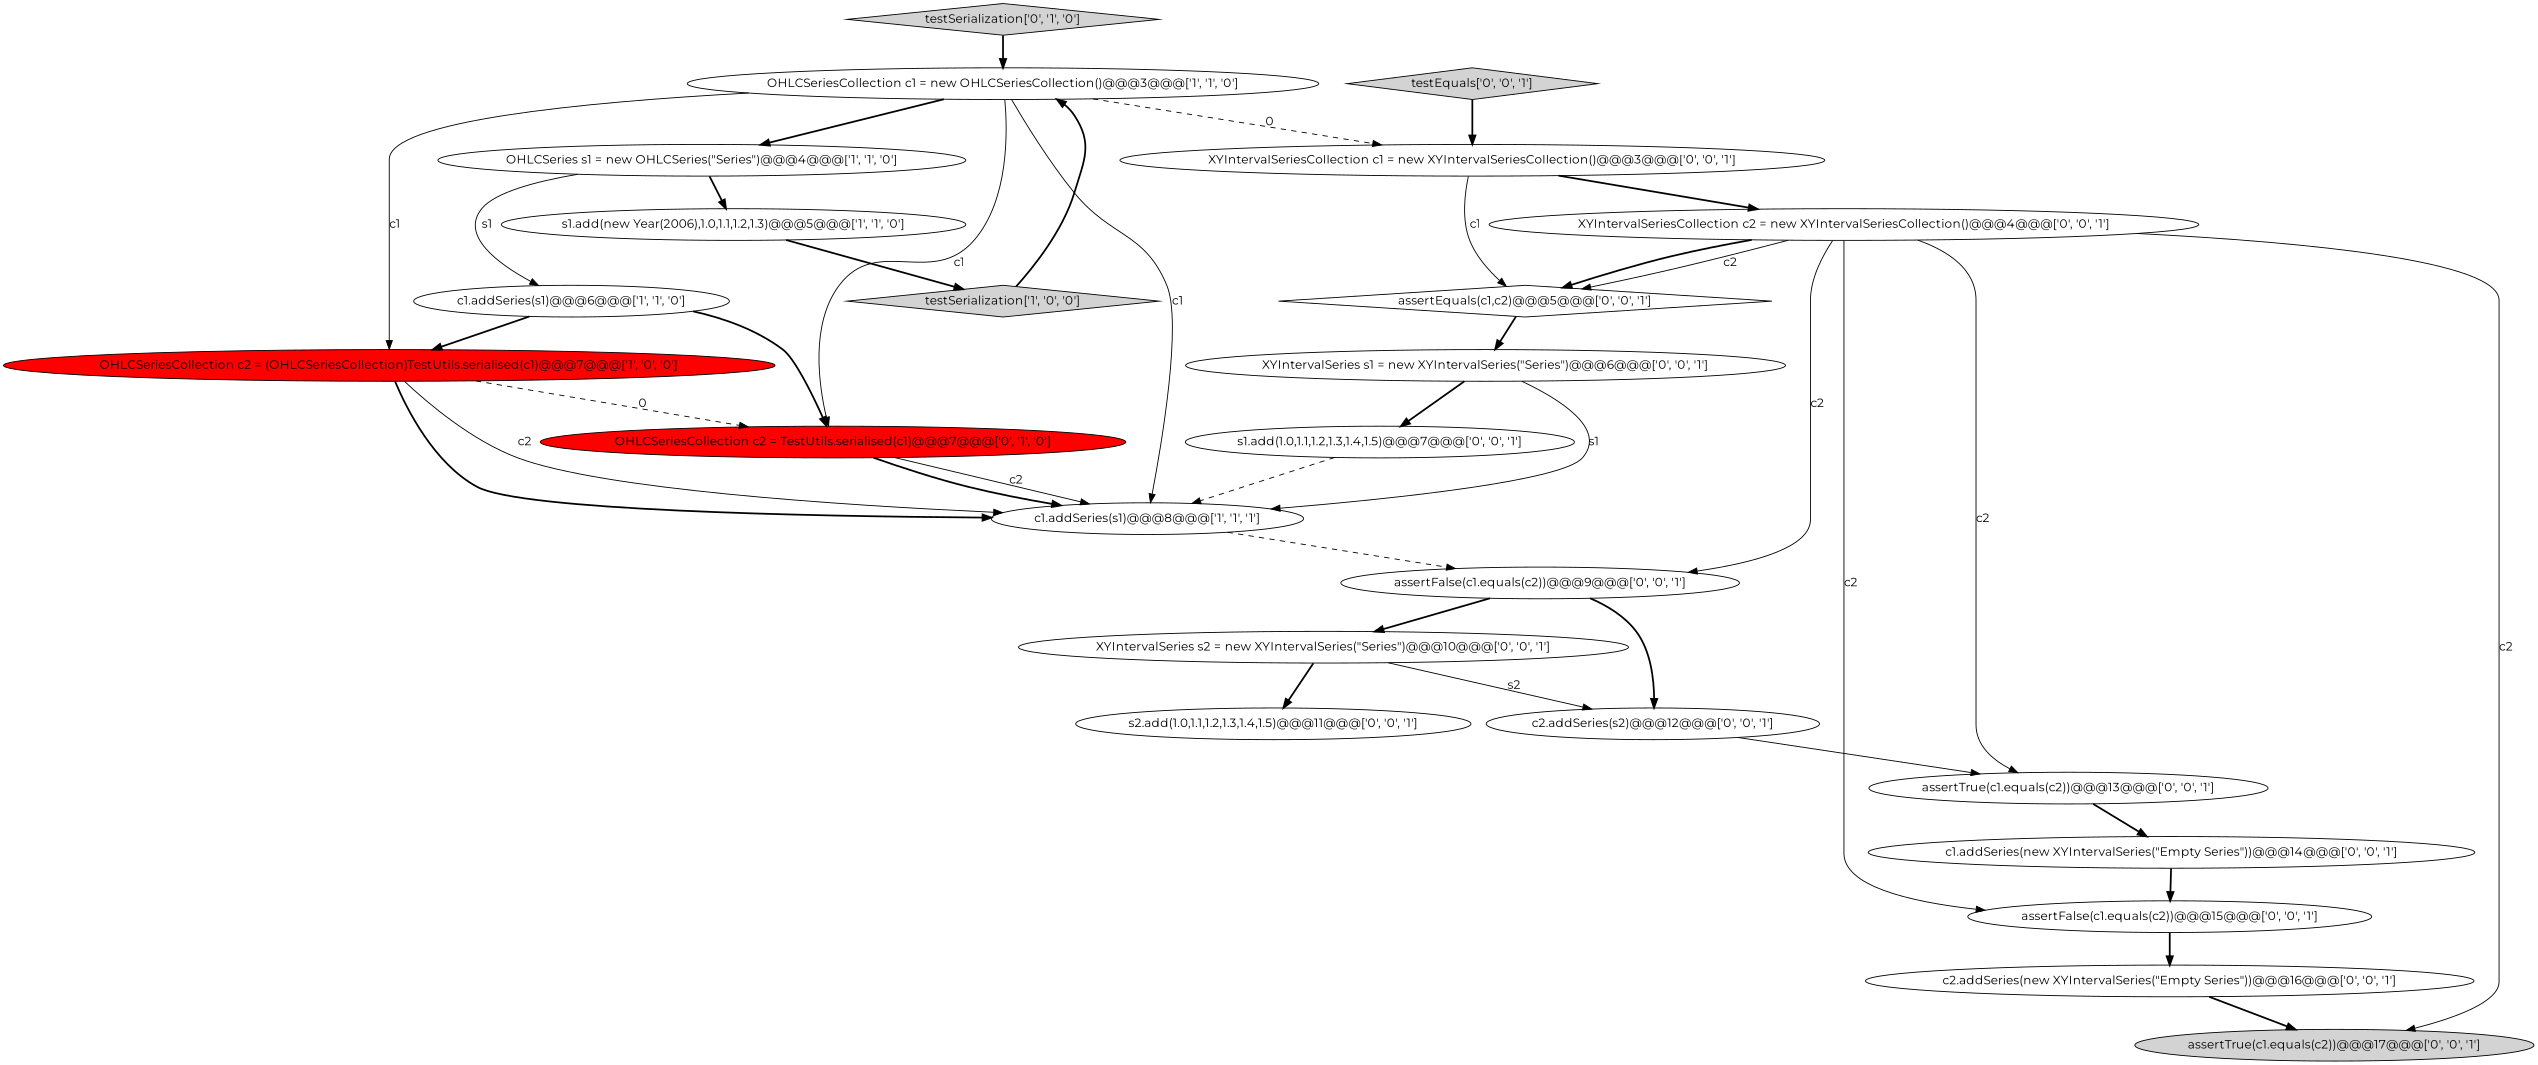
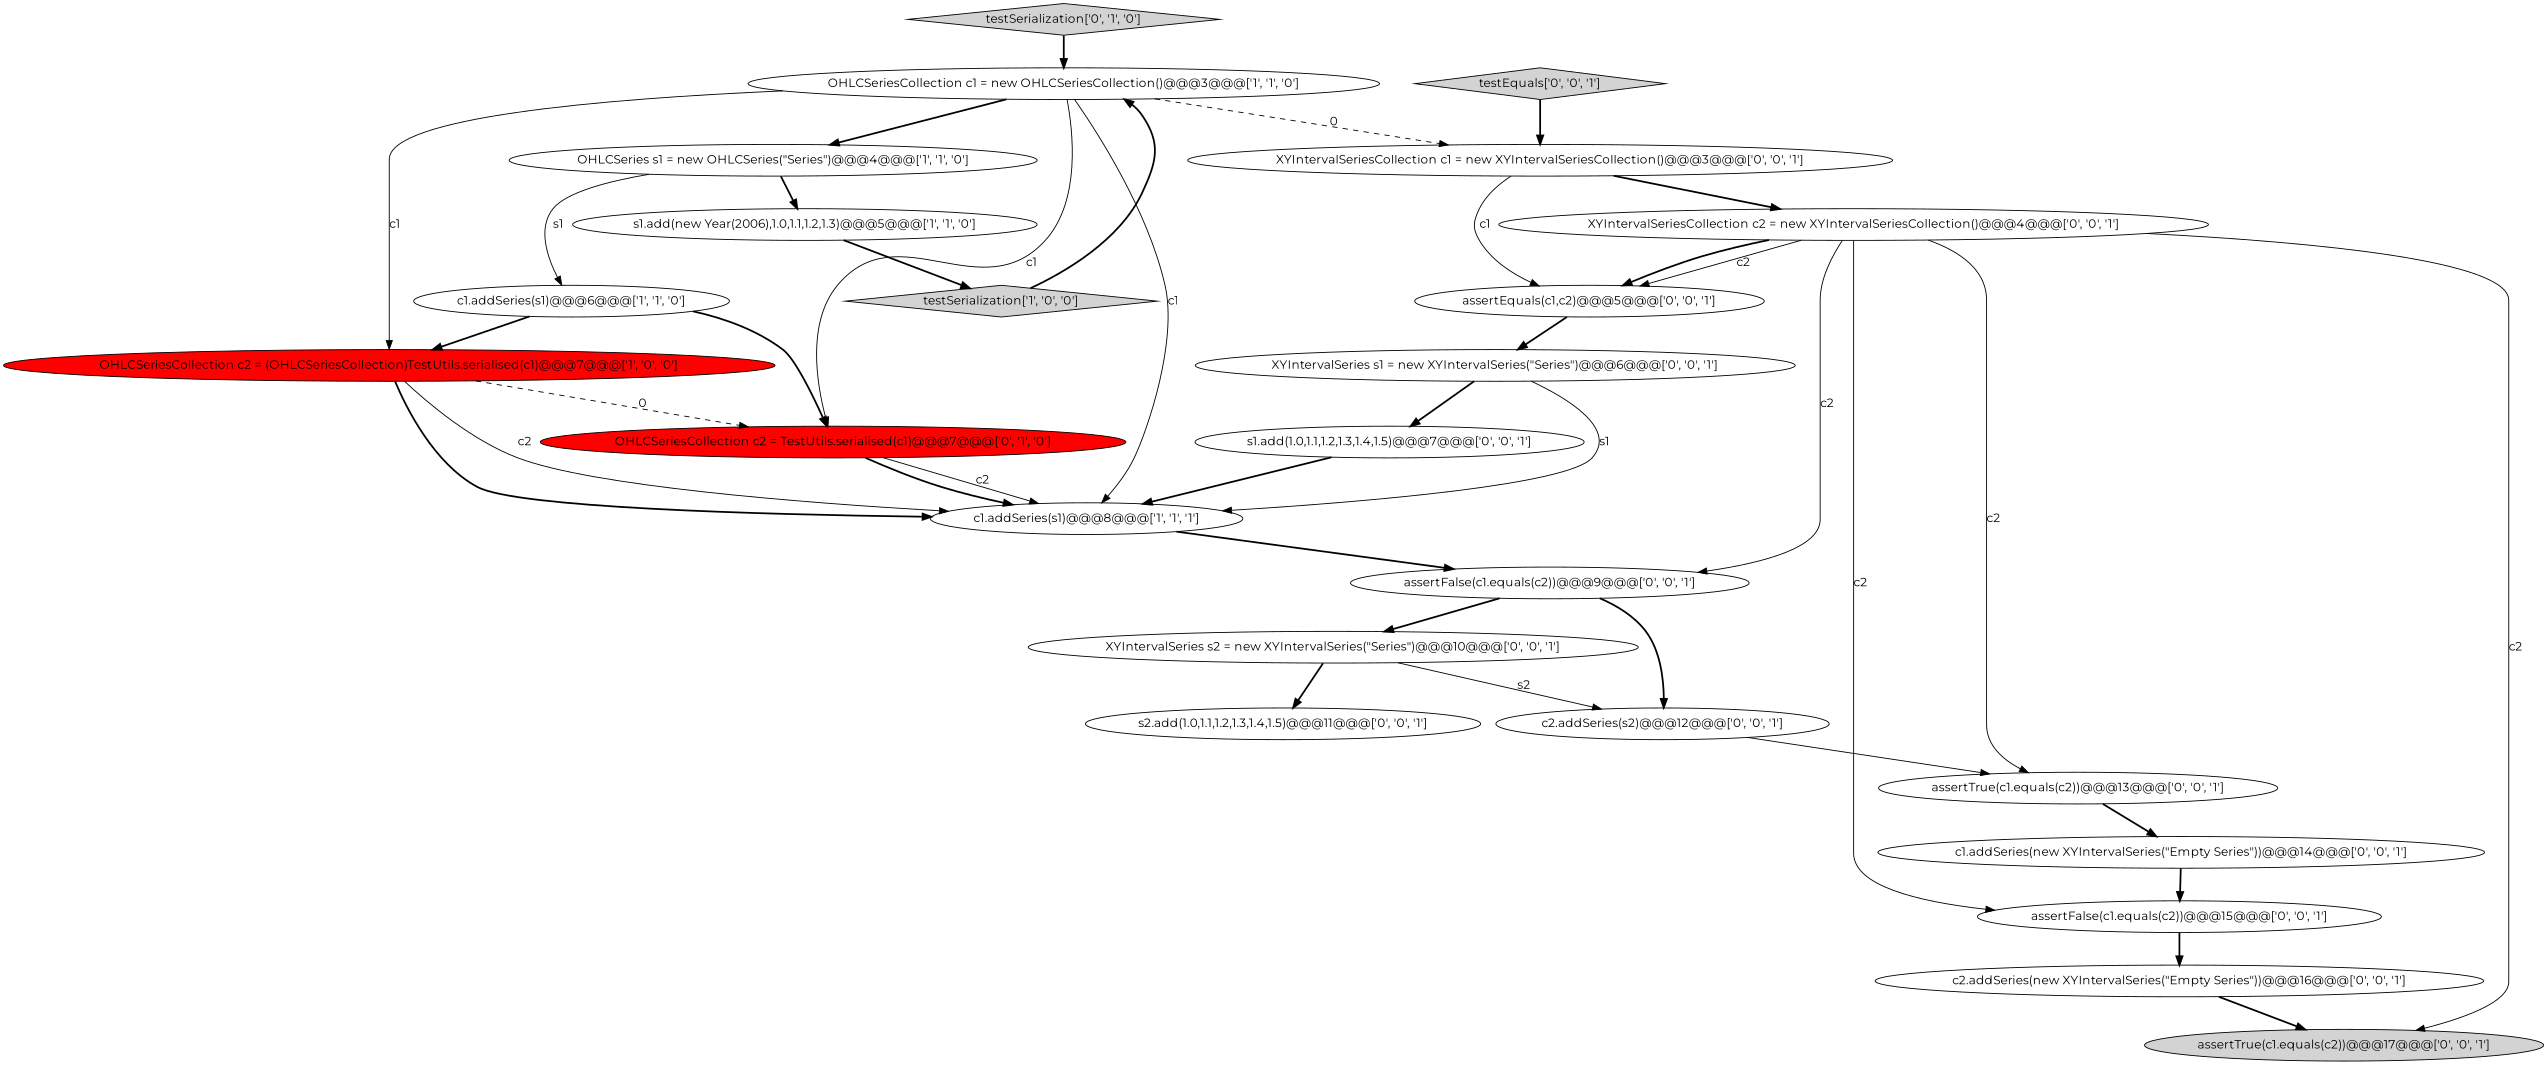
node "assertEquals(c1,c2)@@@5@@@['0', '0', '1']": shape diamond -> ellipse
edge "s1.add(1.0,1.1,1.2,1.3,1.4,1.5)@@@7@@@['0', '0', '1']" -> "c1.addSeries(s1)@@@8@@@['1', '1', '1']": style dashed -> bold
edge "c1.addSeries(s1)@@@8@@@['1', '1', '1']" -> "assertFalse(c1.equals(c2))@@@9@@@['0', '0', '1']": style dashed -> bold
